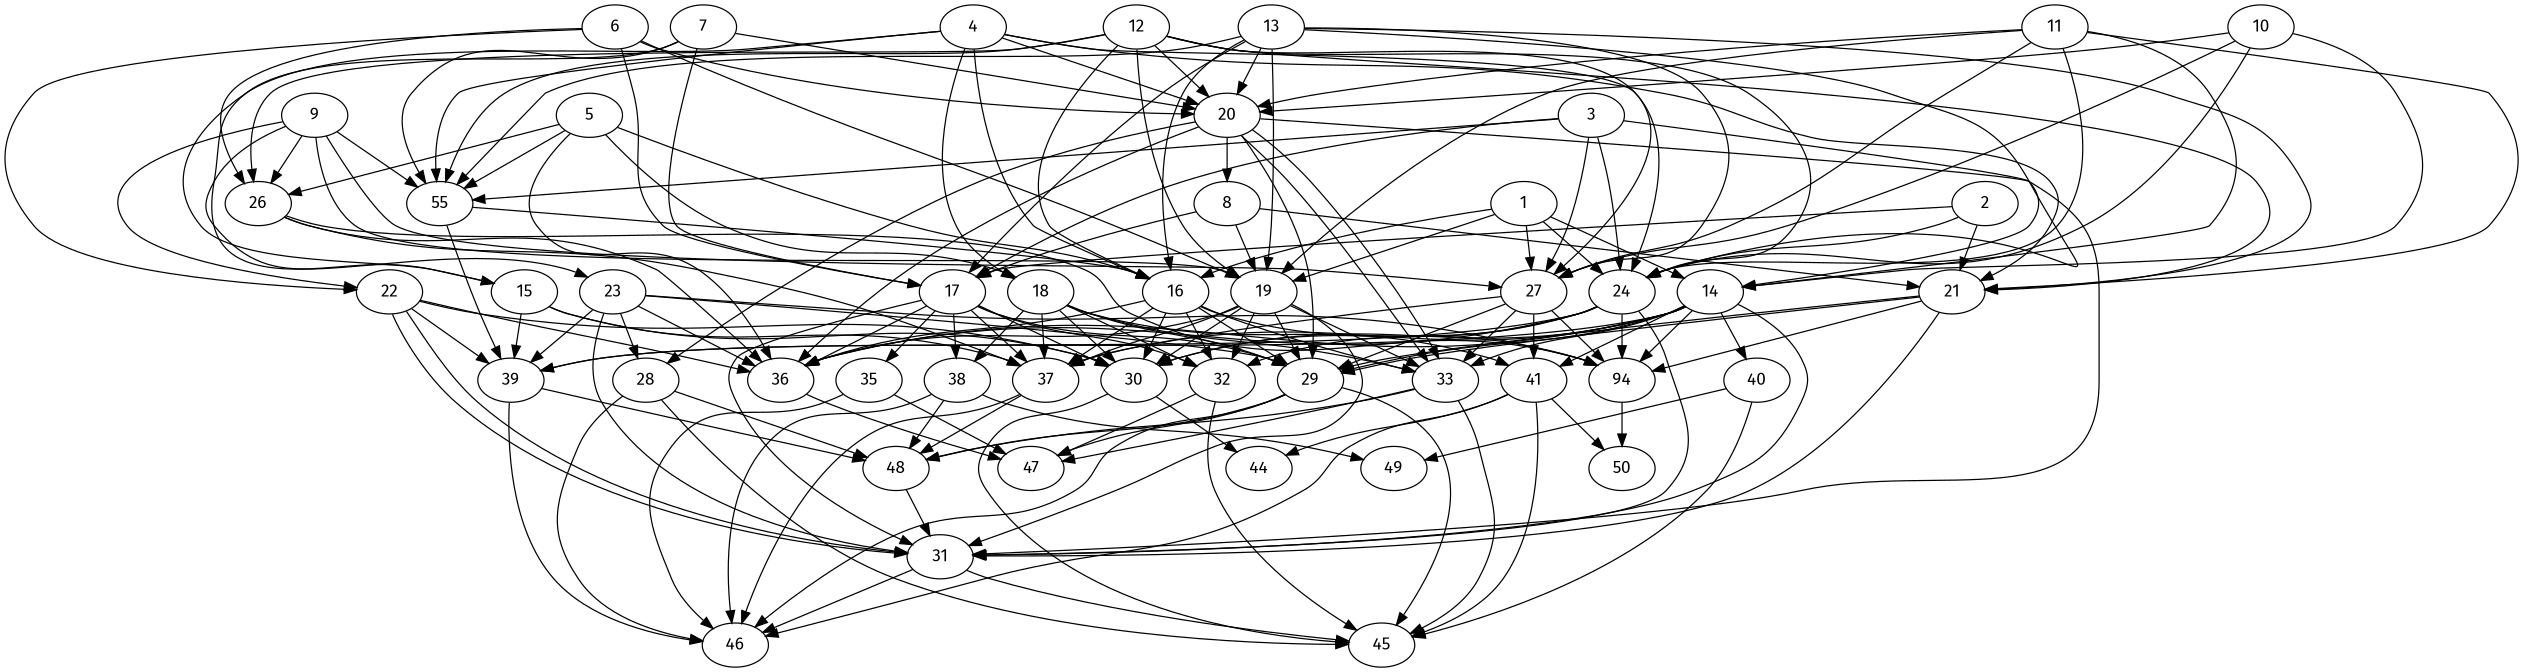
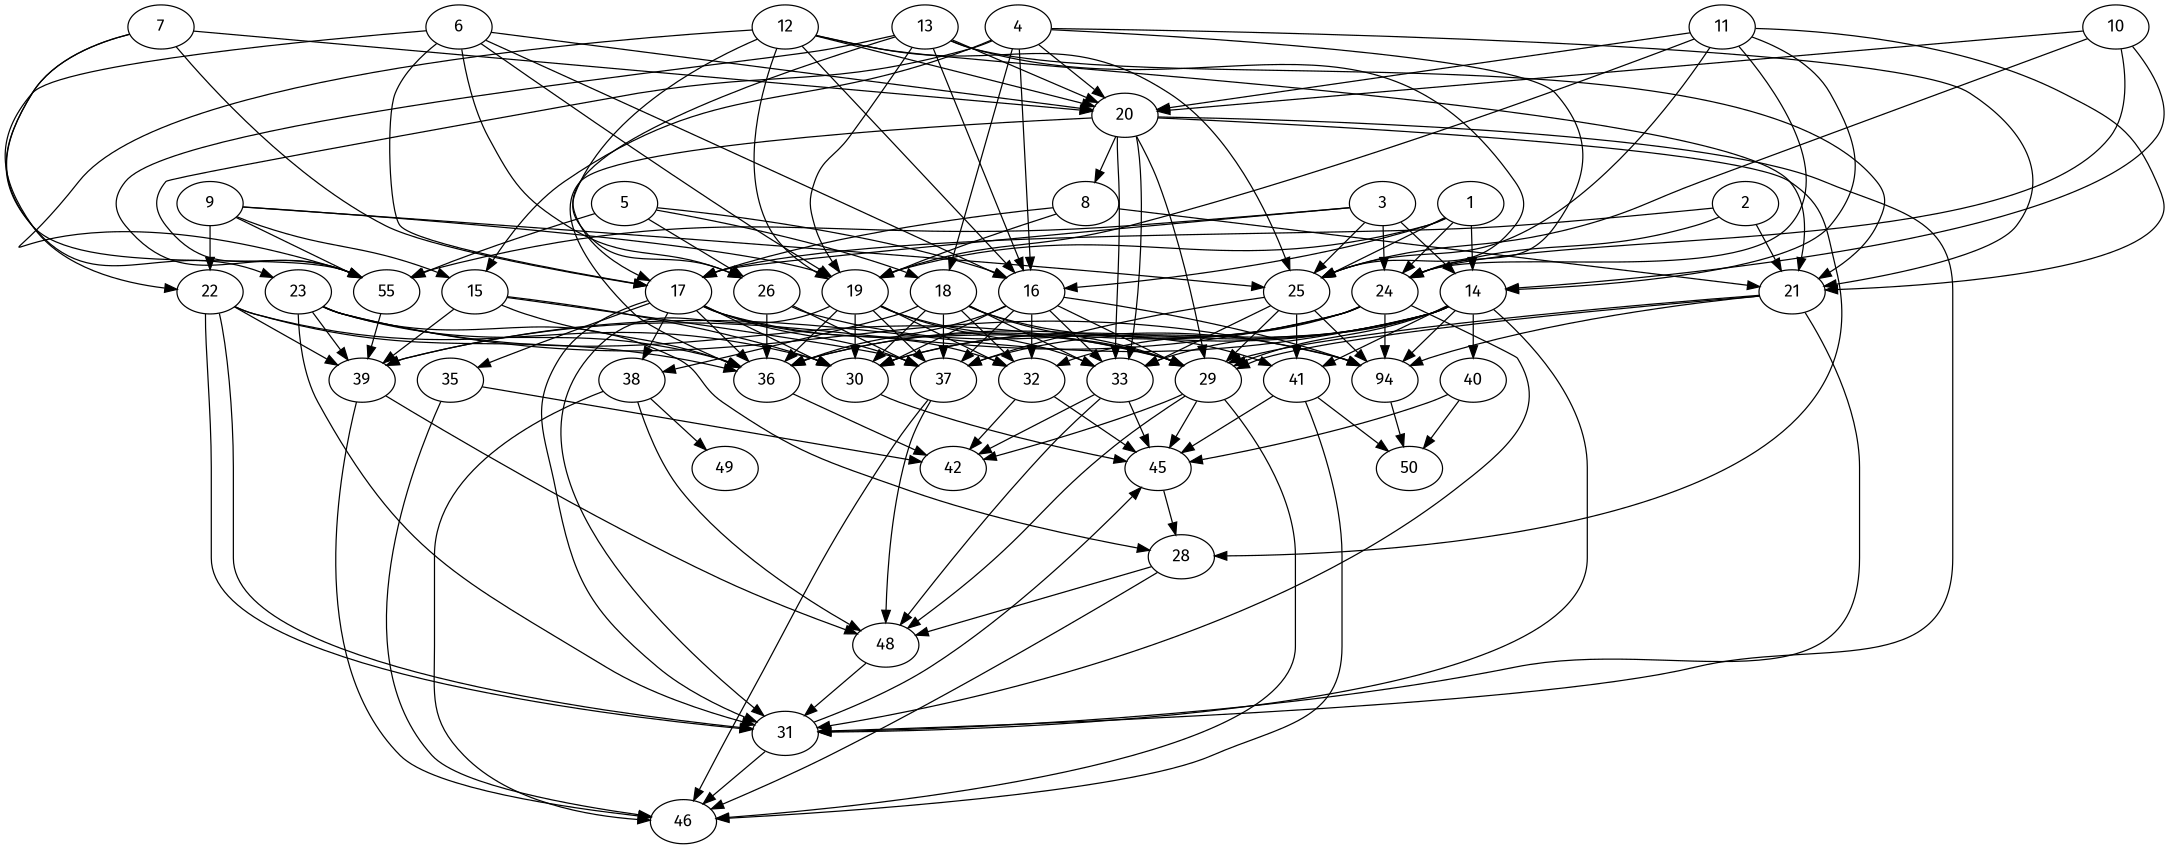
edge "12" -> "24": removed
edge "13" -> "24": removed
edge "9" -> "26": removed
edge "5" -> "36": now "15" -> "36"
edge "55" -> "16": now "6" -> "16"
node "27": label "27" -> "25"
edge "40" -> "49": now "40" -> "50"
node "47": label "47" -> "42"
node "44": removed
edge "28" -> "45": reversed
